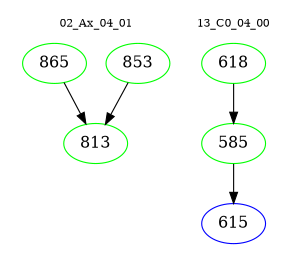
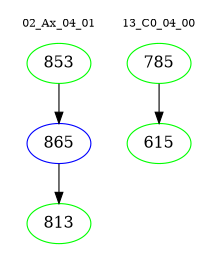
node "865": color green -> blue
node "618": removed
edge "853" -> "813": now "853" -> "865"
node "585": label "585" -> "785"
node "615": color blue -> green
